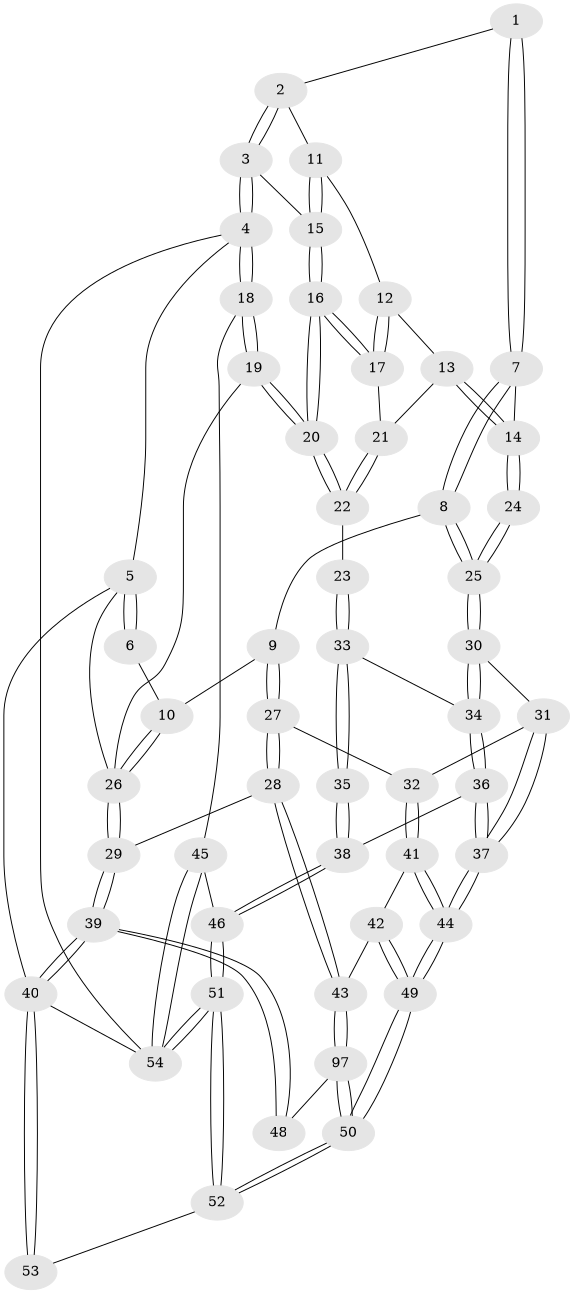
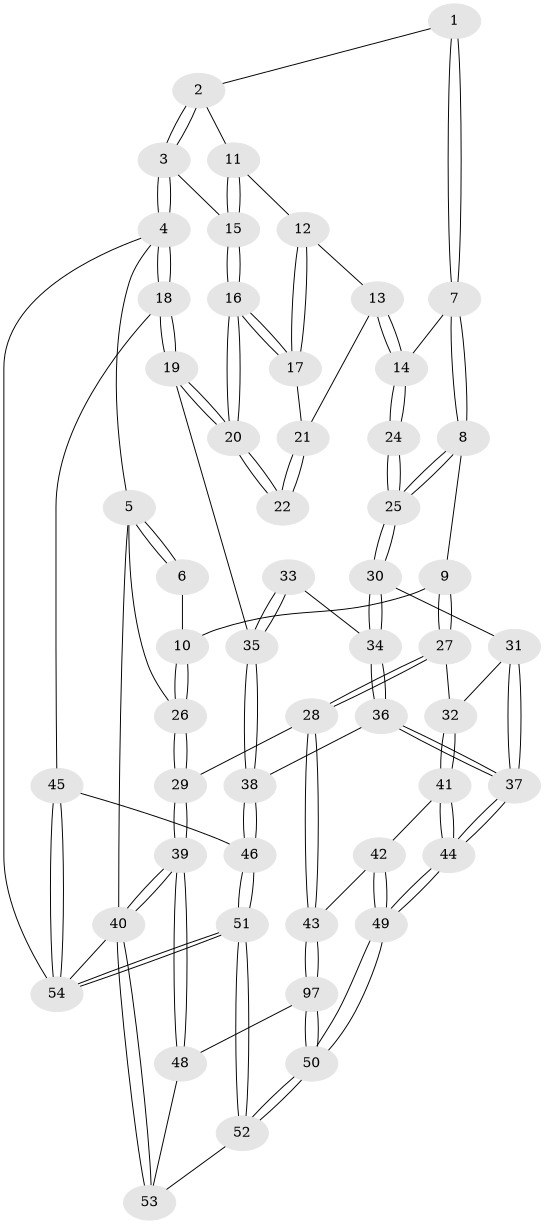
node "23": removed
edge "19" -- "26": now "19" -- "35"
edge "48" -- "53": added
